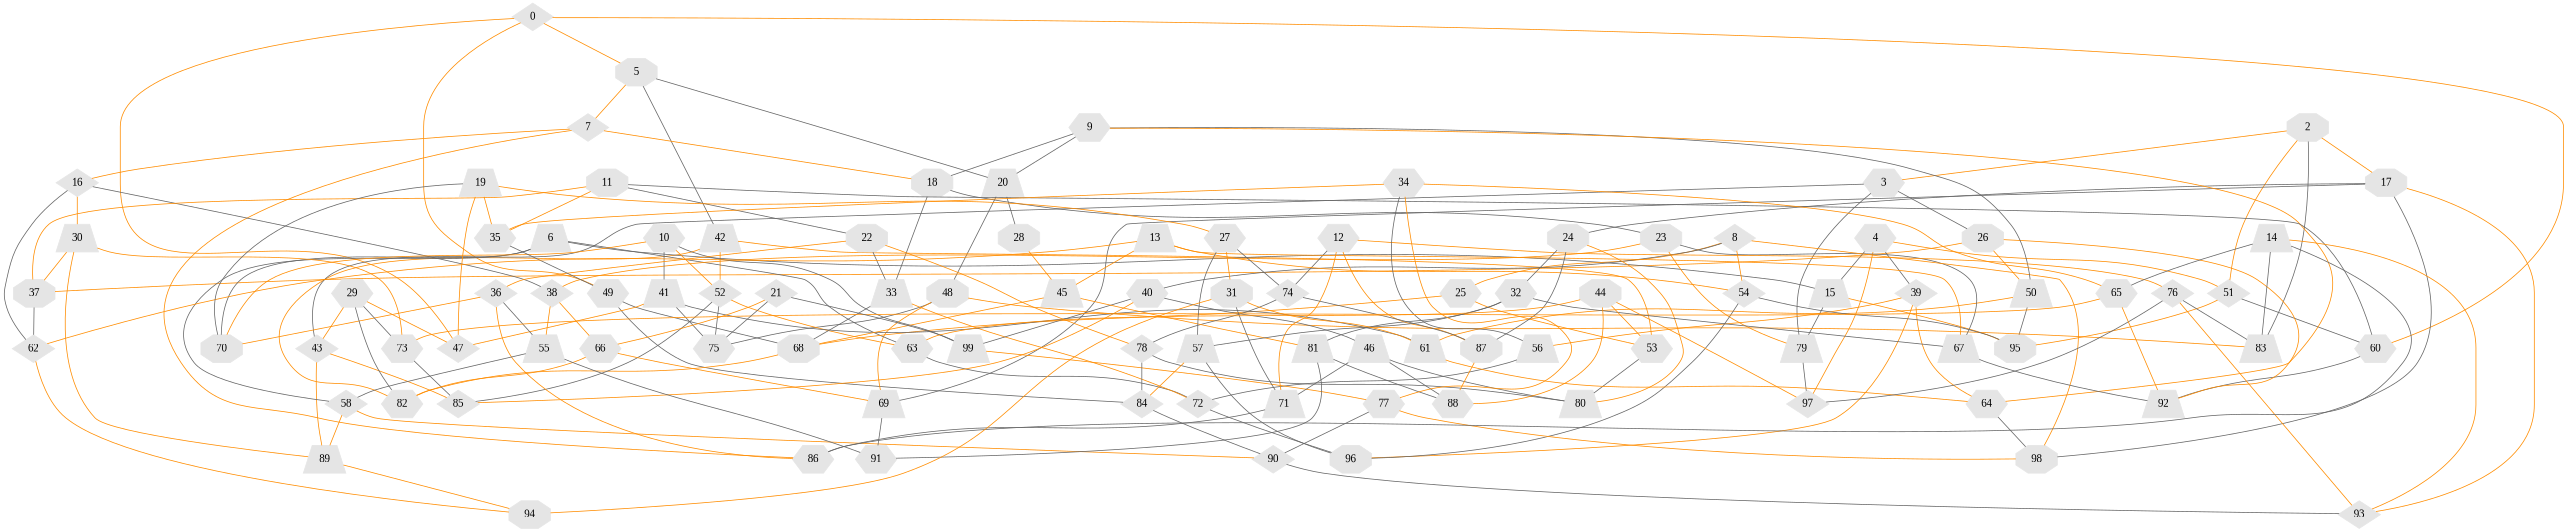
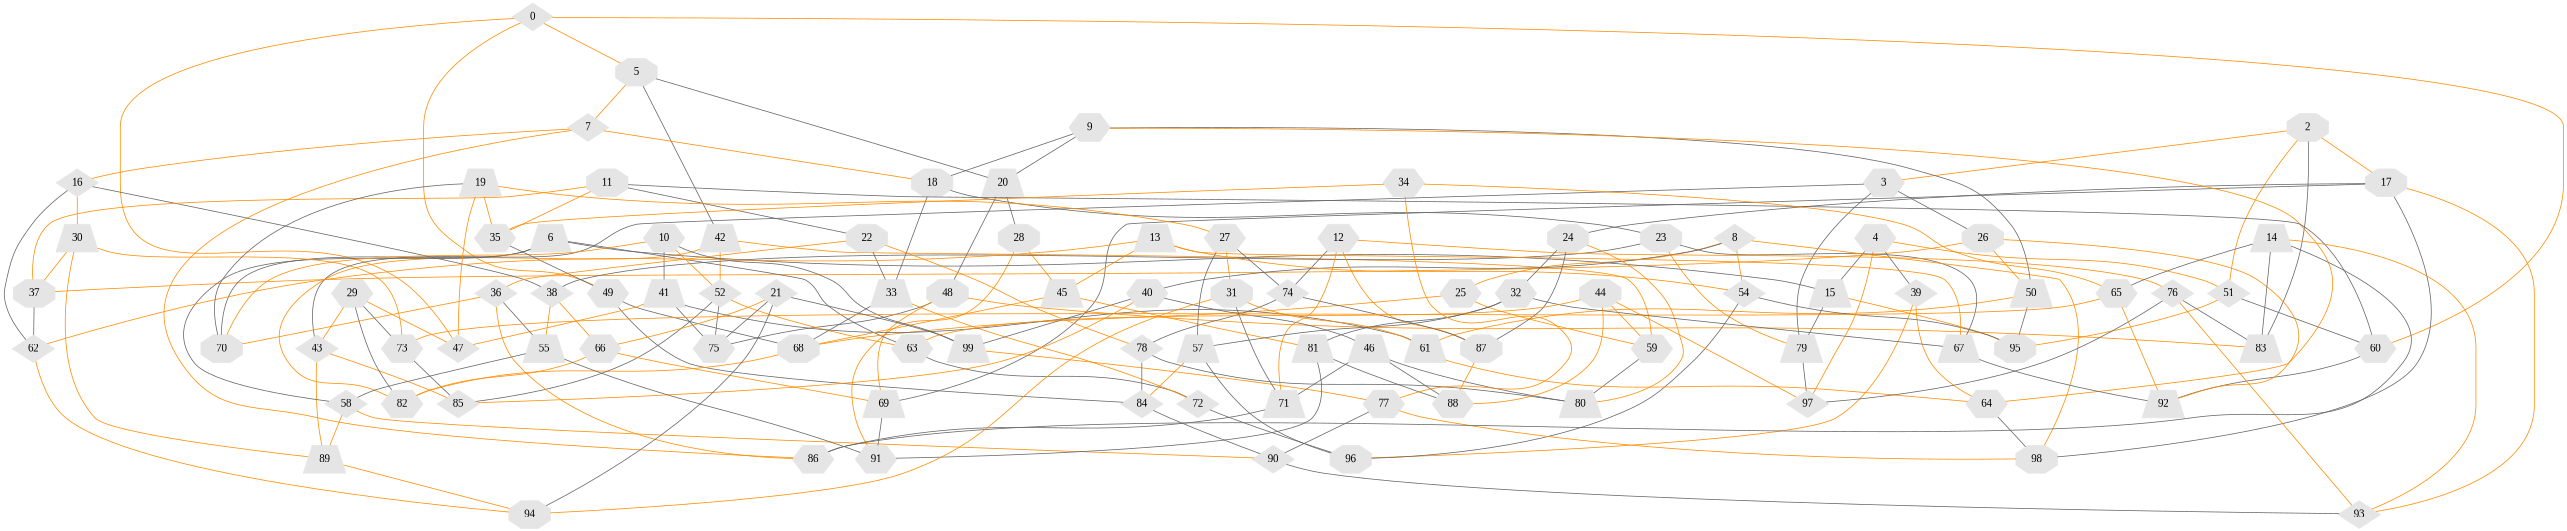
edge "23" -- "38": color darkorange -> gray40
edge "28" -- "91": added
node "56": removed
node "53": label "53" -> "59"
edge "21" -- "94": added
